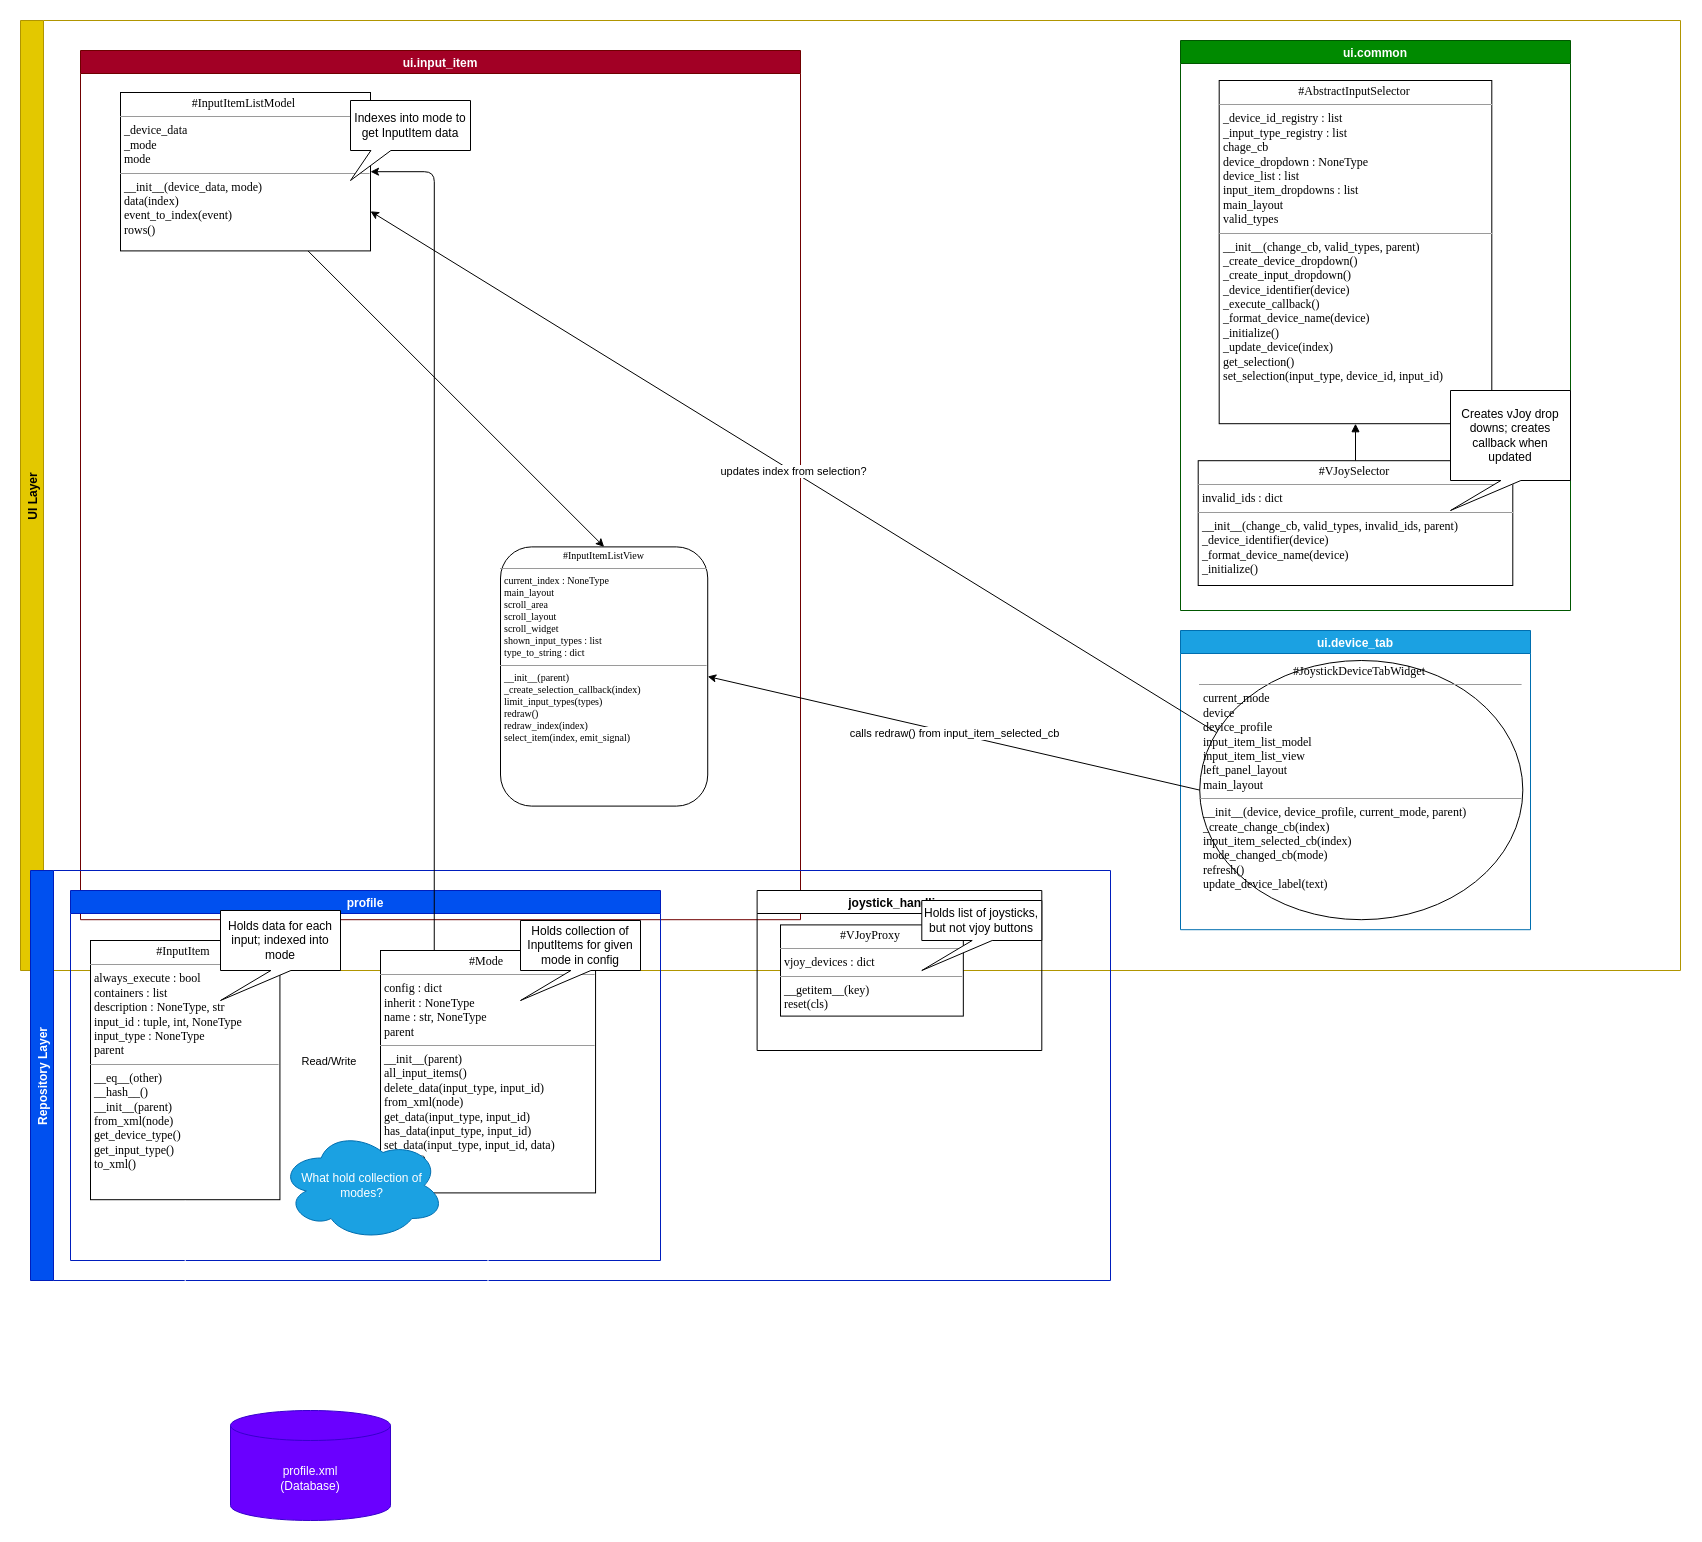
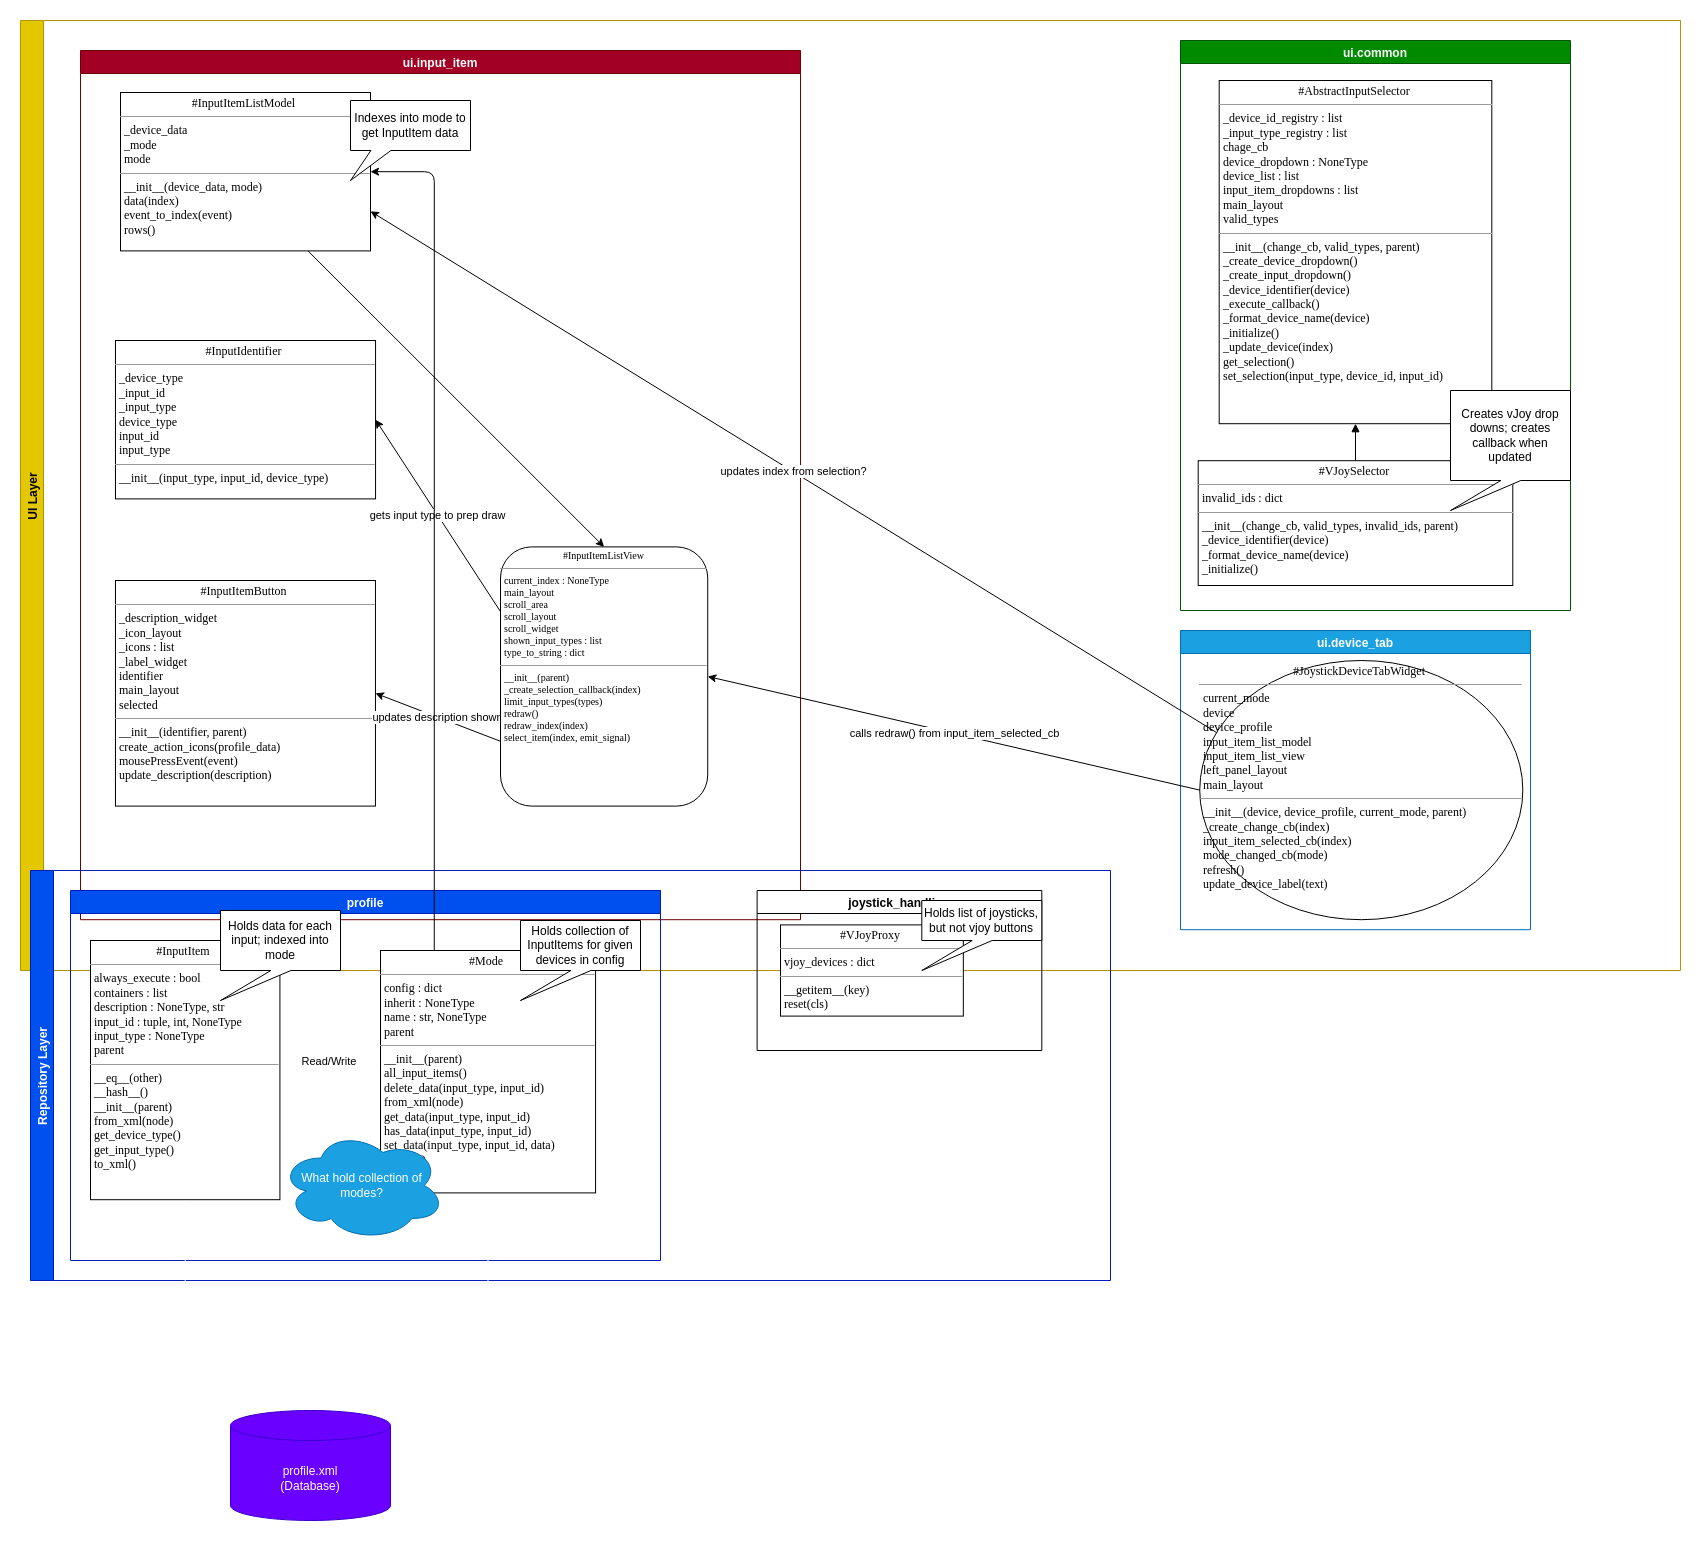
node "#InputIdentifier _device_type _input_id _input_type device_type input_id input_type __init__(input_type, input_id, device_type)": added
edge "#InputItemListView current_index : NoneType main_layout scroll_area scroll_layout scroll_widget shown_input_types : list type_to_string : dict __init__(parent) _create_selection_callback(index) limit_input_types(types) redraw() redraw_index(index) select_item(index, emit_signal)" -> "#InputIdentifier _device_type _input_id _input_type device_type input_id input_type __init__(input_type, input_id, device_type)": added, label "gets input type to prep draw"
node "#InputItemButton _description_widget _icon_layout _icons : list _label_widget identifier main_layout selected __init__(identifier, parent) create_action_icons(profile_data) mousePressEvent(event) update_description(description)": added
edge "#InputItemListView current_index : NoneType main_layout scroll_area scroll_layout scroll_widget shown_input_types : list type_to_string : dict __init__(parent) _create_selection_callback(index) limit_input_types(types) redraw() redraw_index(index) select_item(index, emit_signal)" -> "#InputItemButton _description_widget _icon_layout _icons : list _label_widget identifier main_layout selected __init__(identifier, parent) create_action_icons(profile_data) mousePressEvent(event) update_description(description)": added, label "updates description shown"
node "Holds collection of InputItems for given mode in config": label "Holds collection of InputItems for given mode in config" -> "Holds collection of InputItems for given devices in config"
